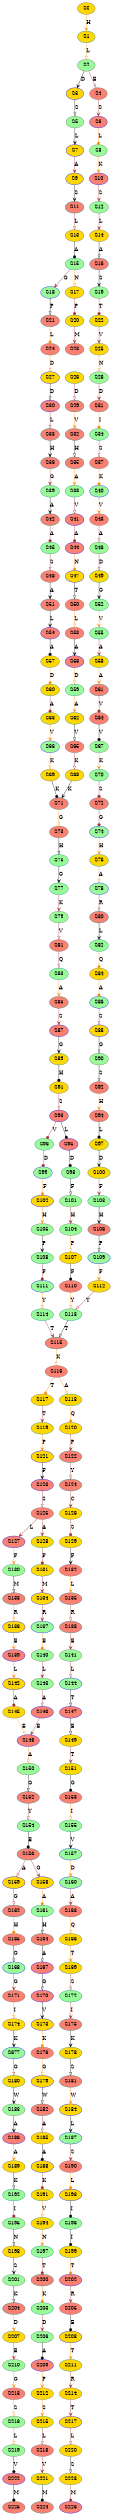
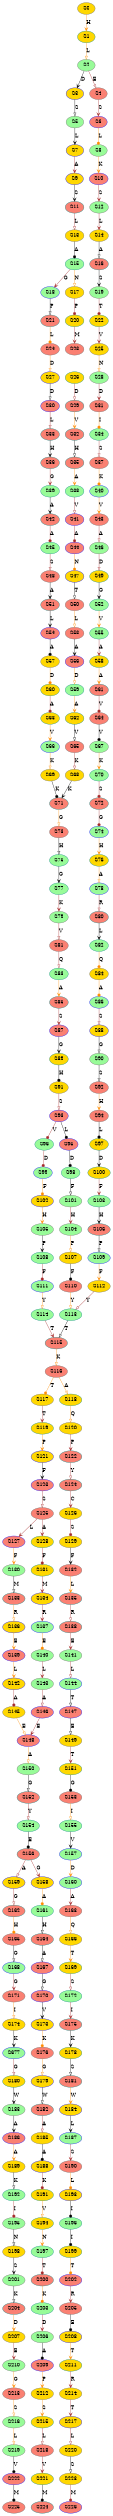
edge "S118" -> "S120": arrowhead dot -> onormal
